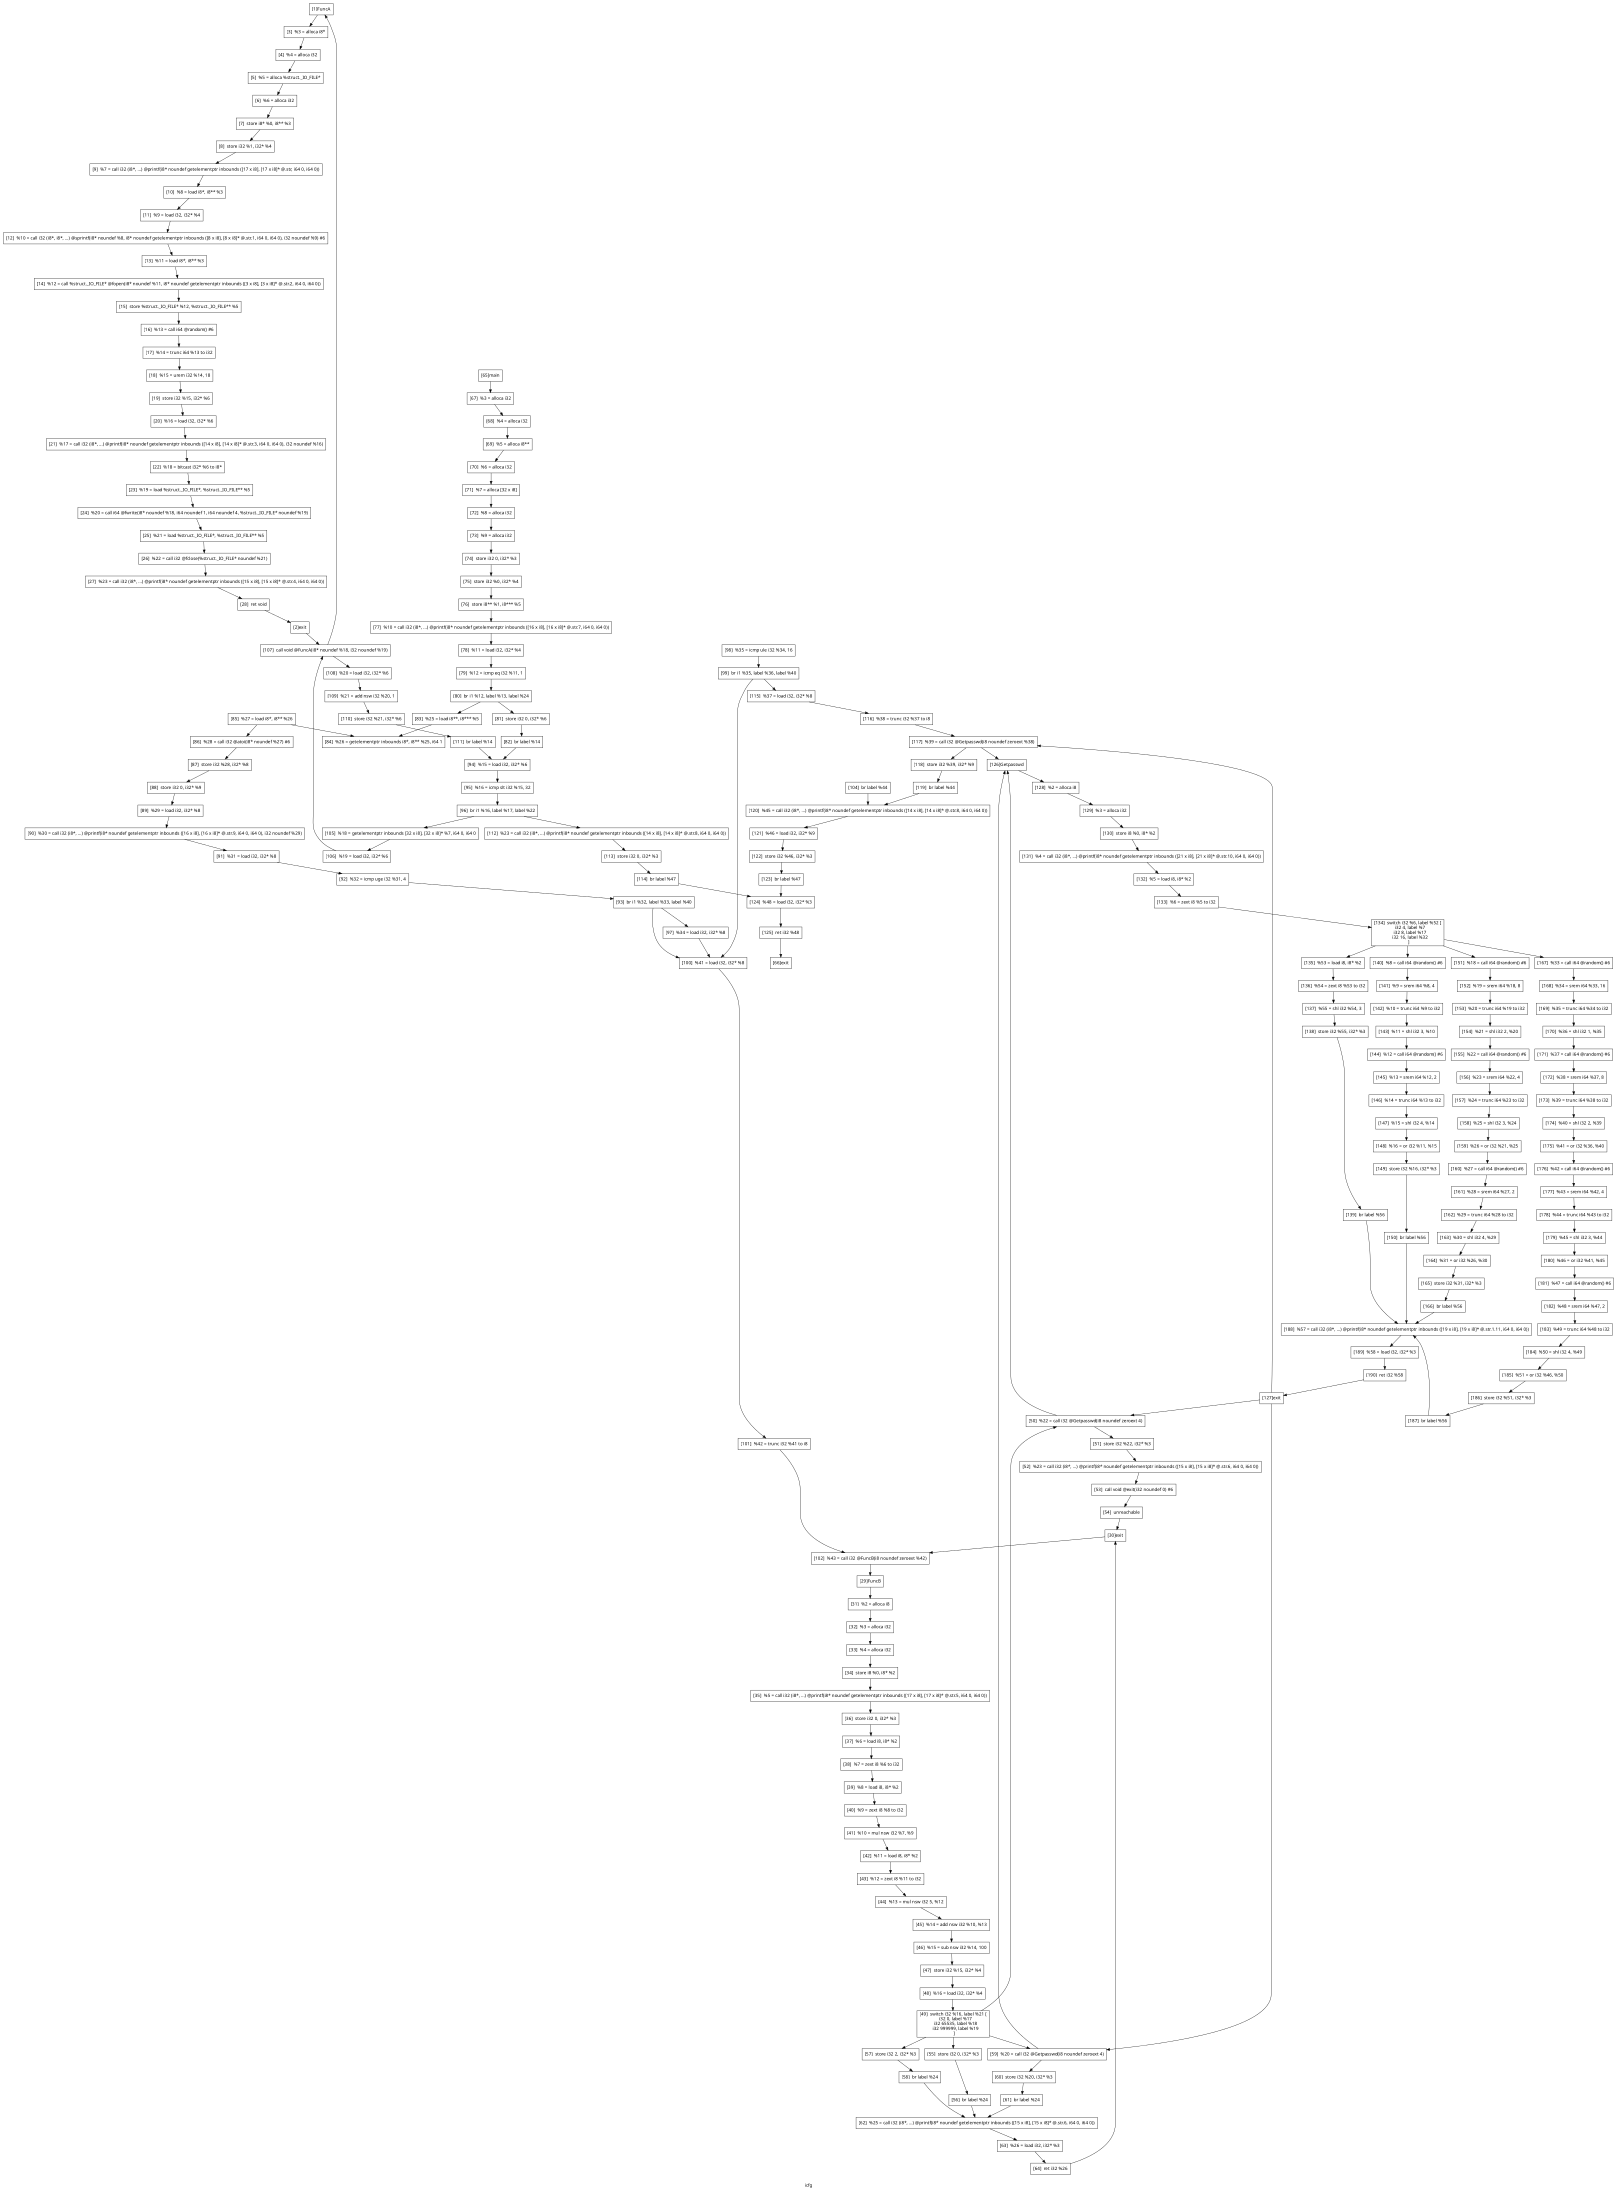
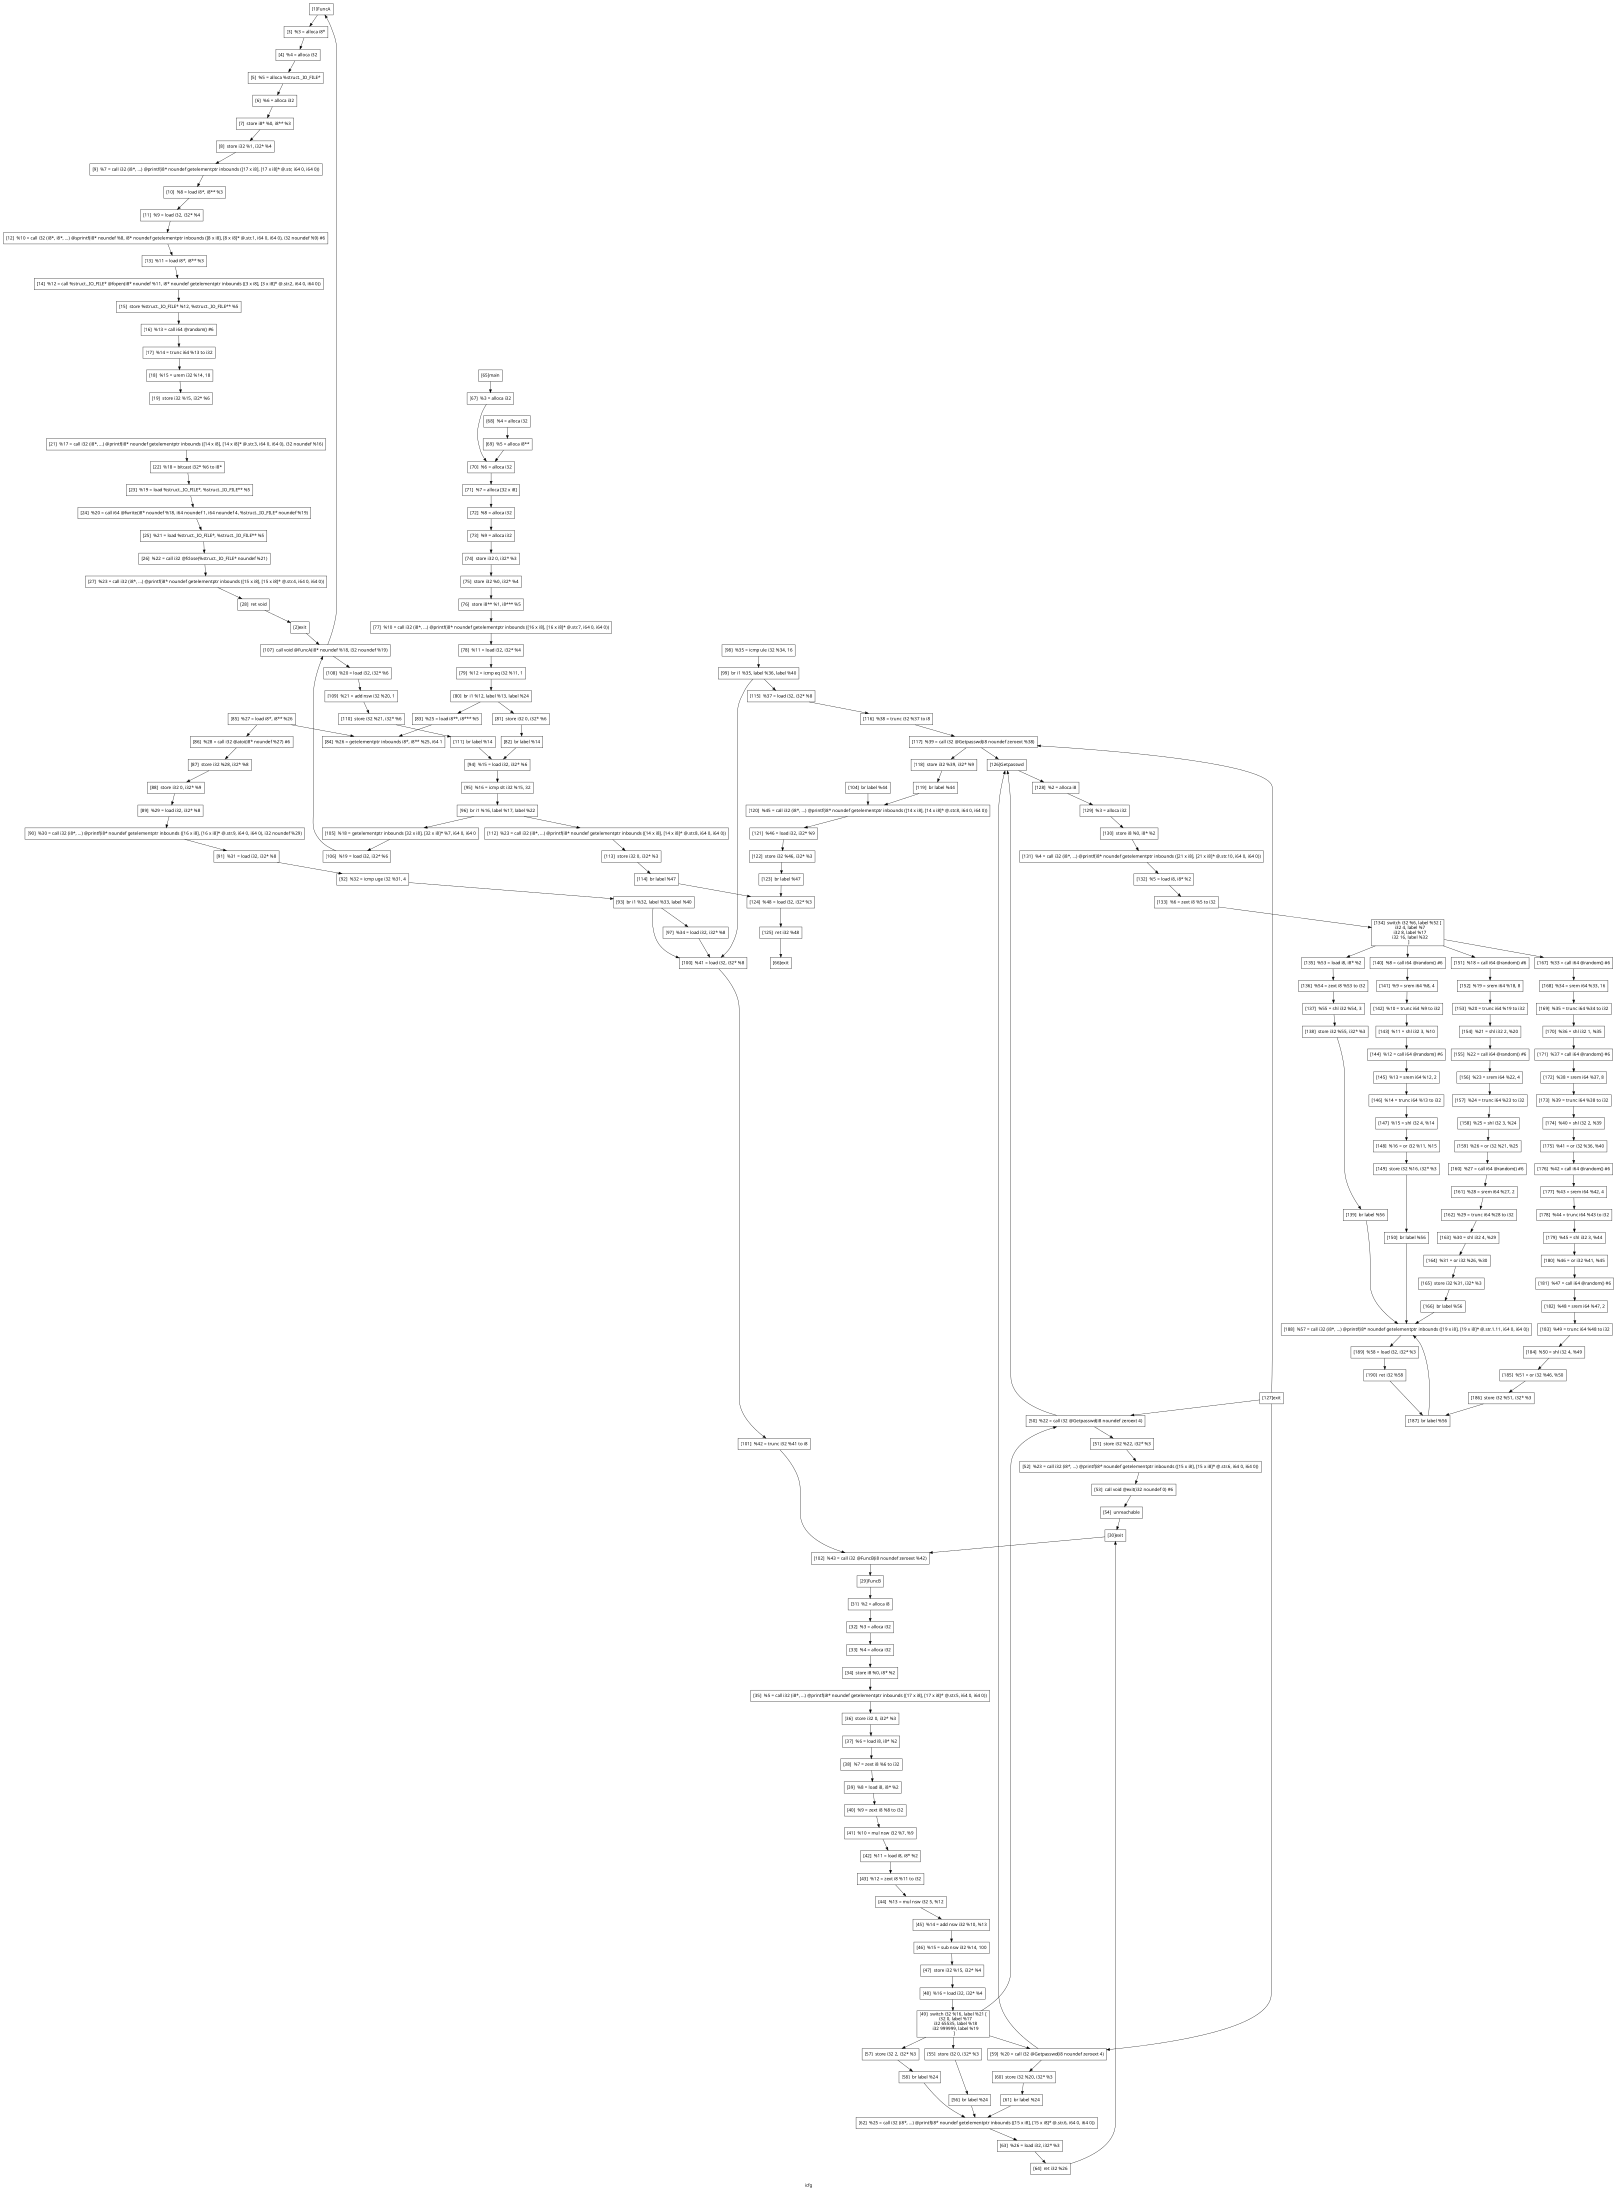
edge "[67]  %3 = alloca i32" -> "[68]  %4 = alloca i32": now "[67]  %3 = alloca i32" -> "[70]  %6 = alloca i32"
node "[20]  %16 = load i32, i32* %6": removed
edge "[190]  ret i32 %58" -> "[127]exit": now "[190]  ret i32 %58" -> "[187]  br label %56"
